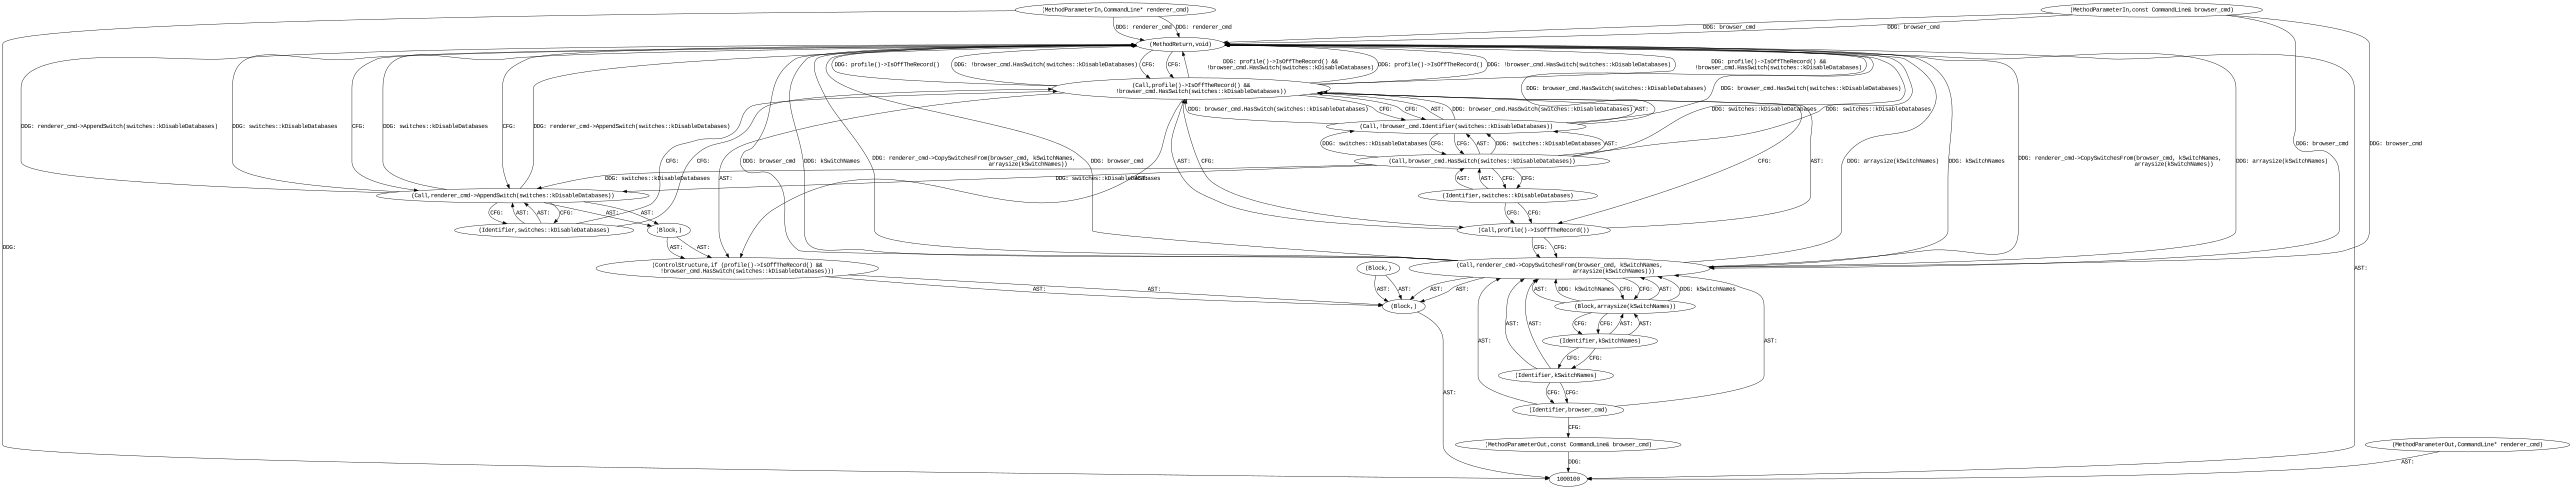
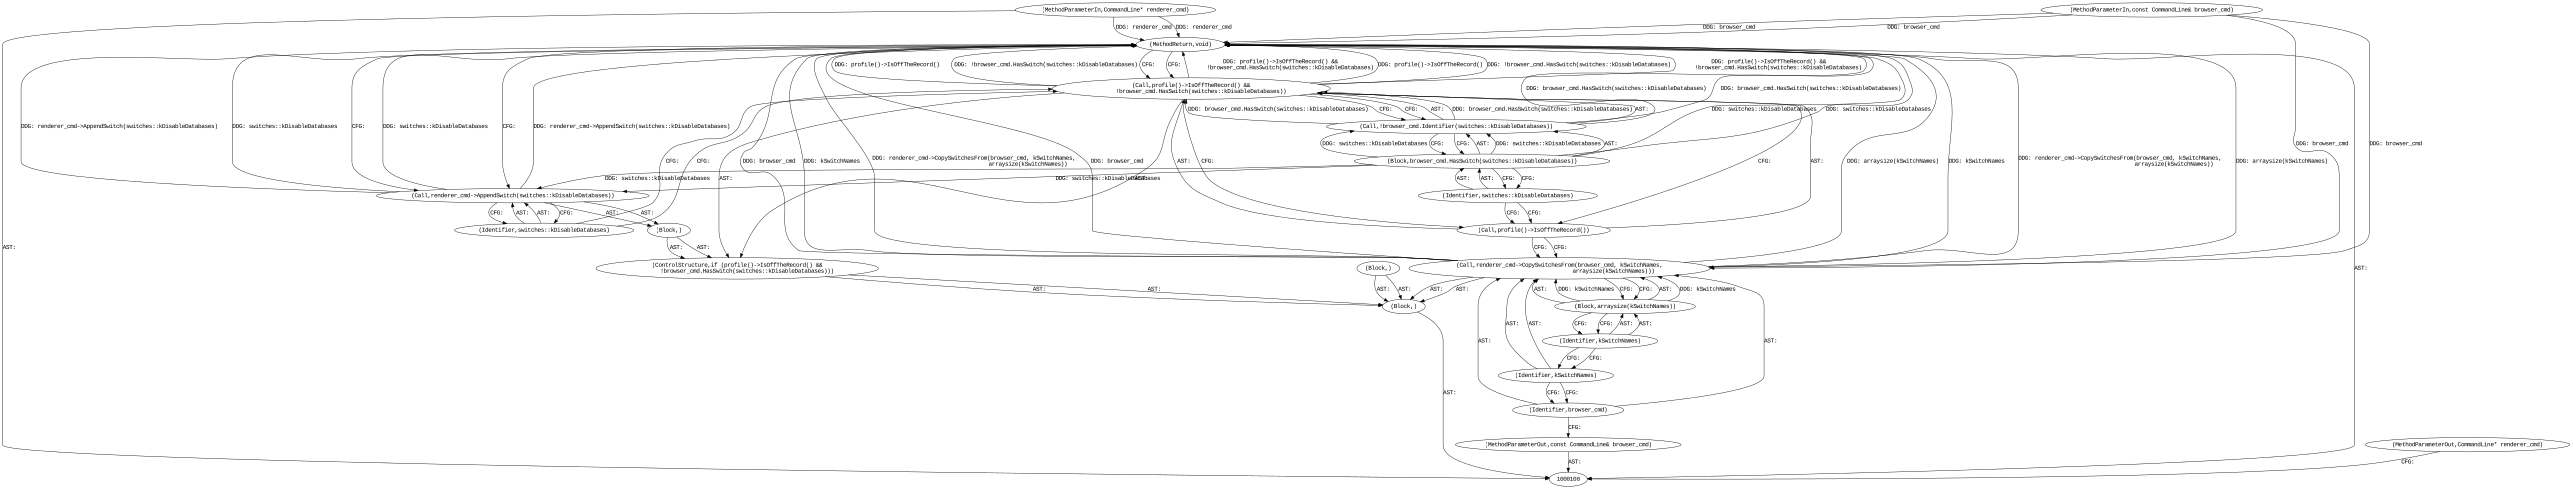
node "(Call,browser_cmd.HasSwitch(switches::kDisableDatabases))": label "(Call,browser_cmd.HasSwitch(switches::kDisableDatabases))" -> "(Block,browser_cmd.HasSwitch(switches::kDisableDatabases))"
edge "(MethodParameterIn,CommandLine* renderer_cmd)" -> "1000100": label "DDG: " -> "AST: "
edge "(MethodParameterOut,const CommandLine& browser_cmd)" -> "1000100": label "DDG: " -> "AST: "
edge "(MethodParameterOut,CommandLine* renderer_cmd)" -> "1000100": label "AST: " -> "CFG: "
